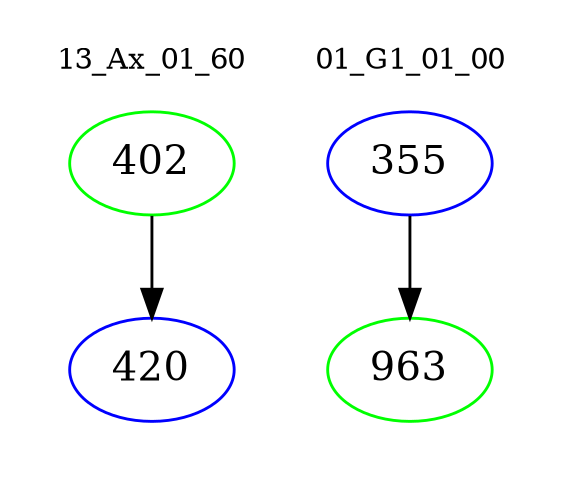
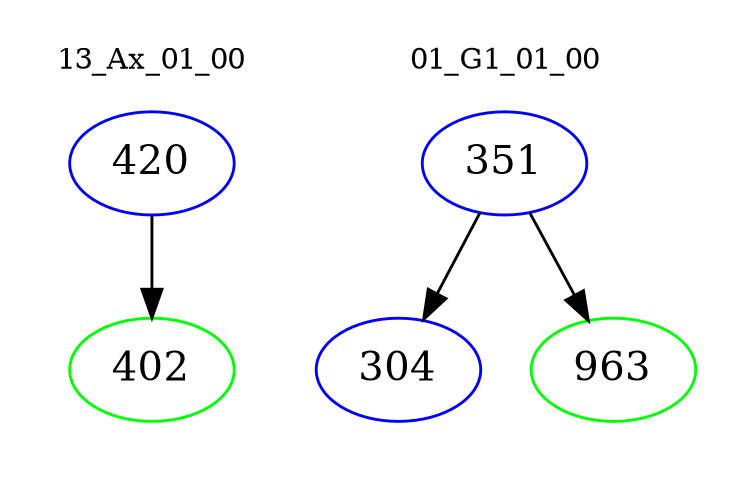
cluster "13_Ax_01_60": label "13_Ax_01_60" -> "13_Ax_01_00"
node "355": label "355" -> "351"
edge "402" -> "420": reversed
node "304": added
